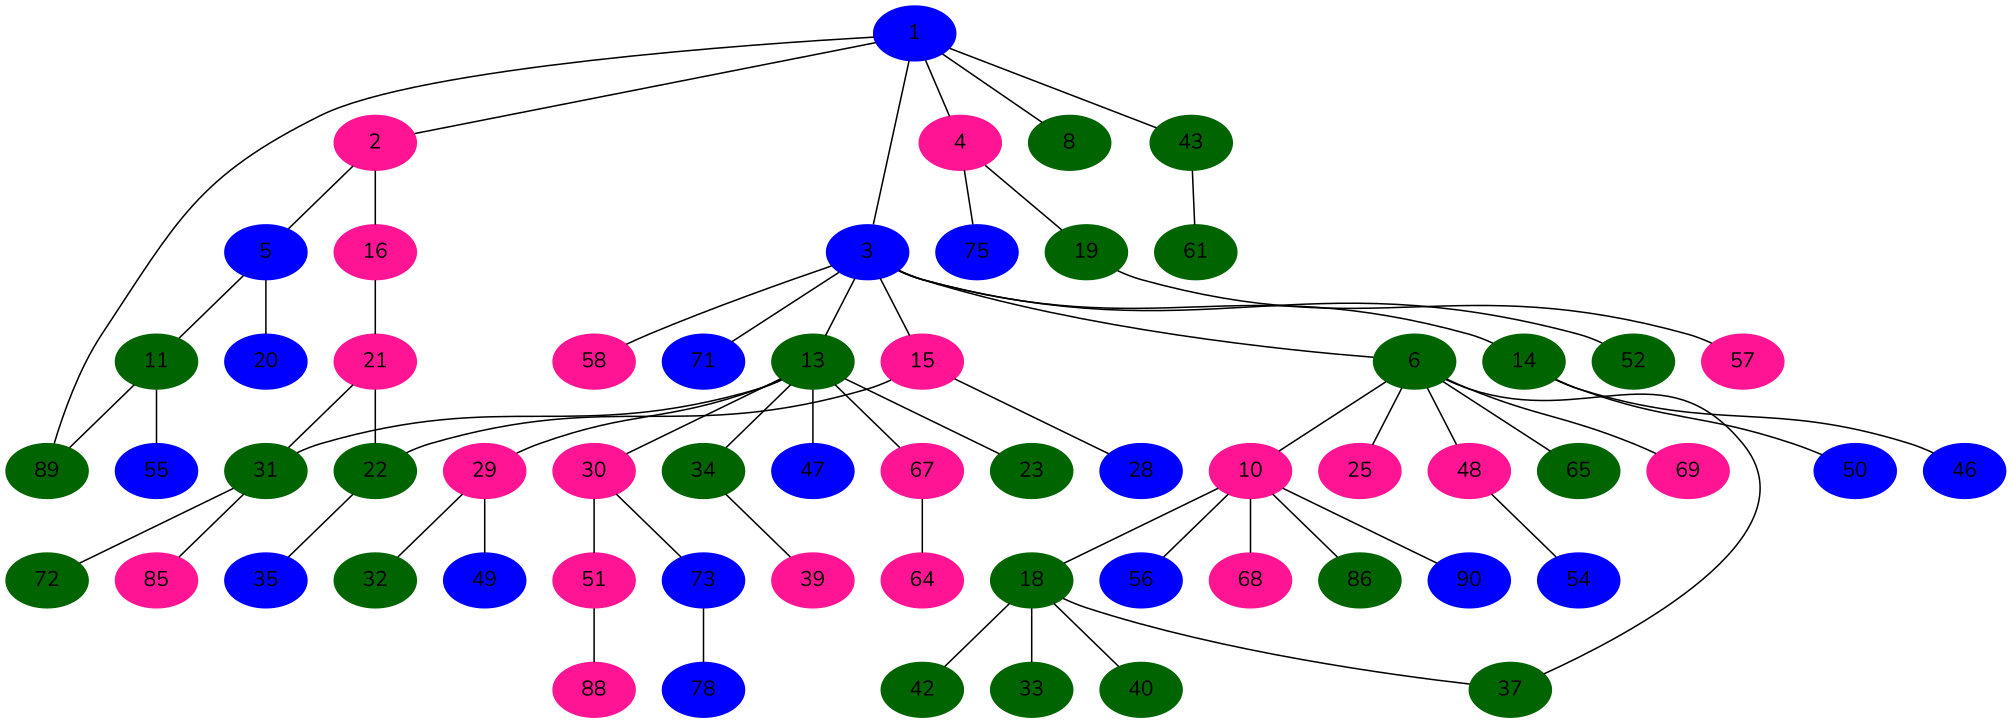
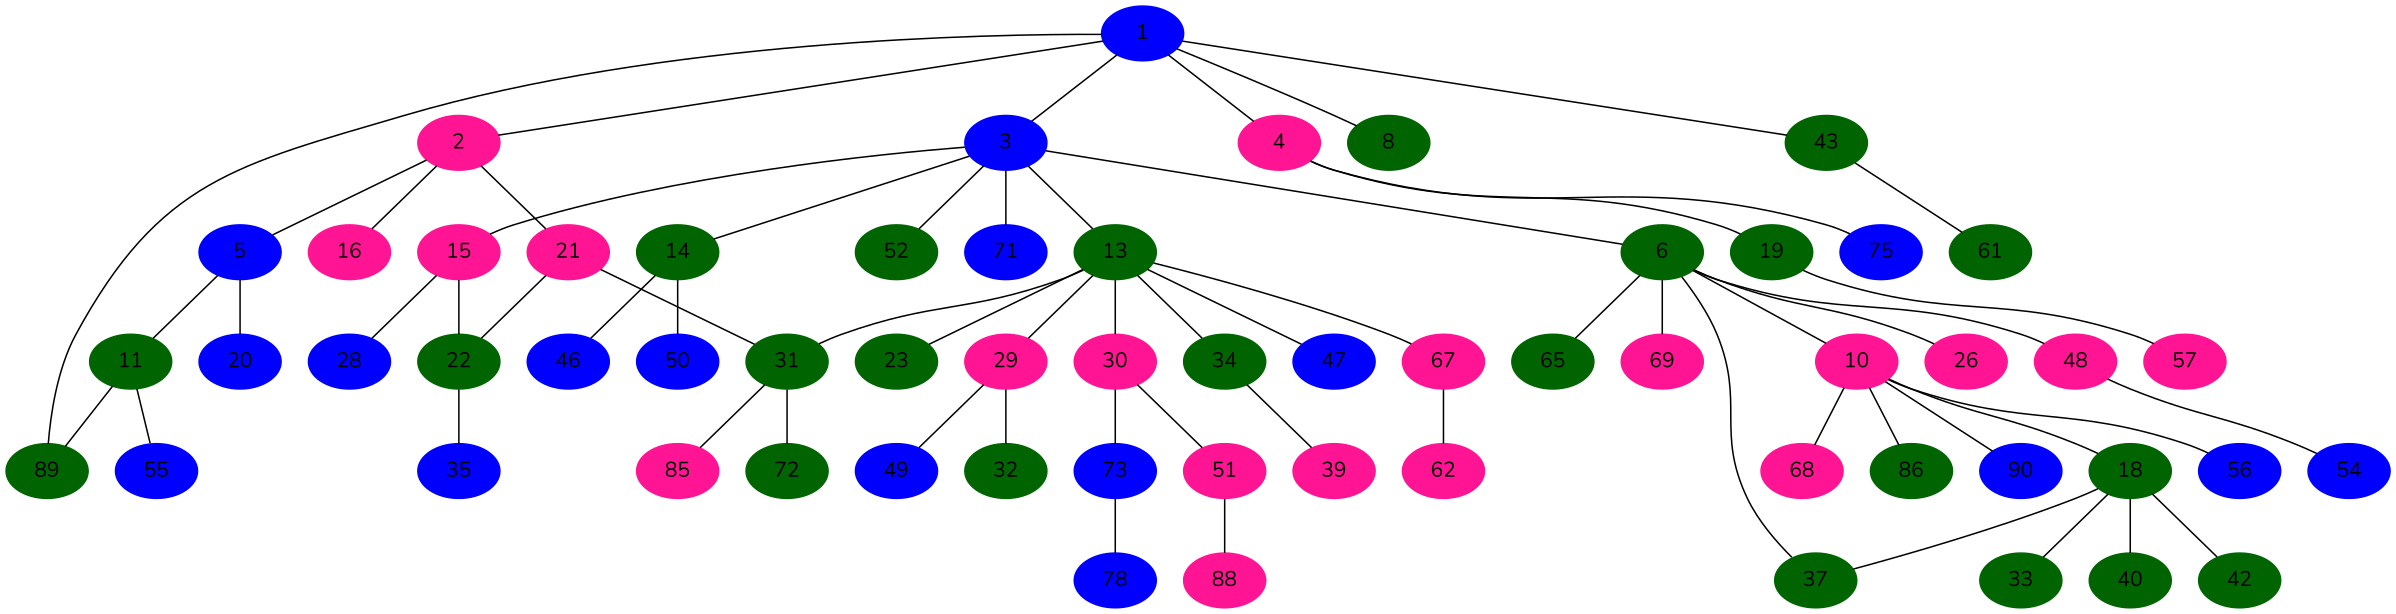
edge "16" -- "21": now "2" -- "21"
node "58": removed
node "25": label "25" -> "26"
node "64": label "64" -> "62"
